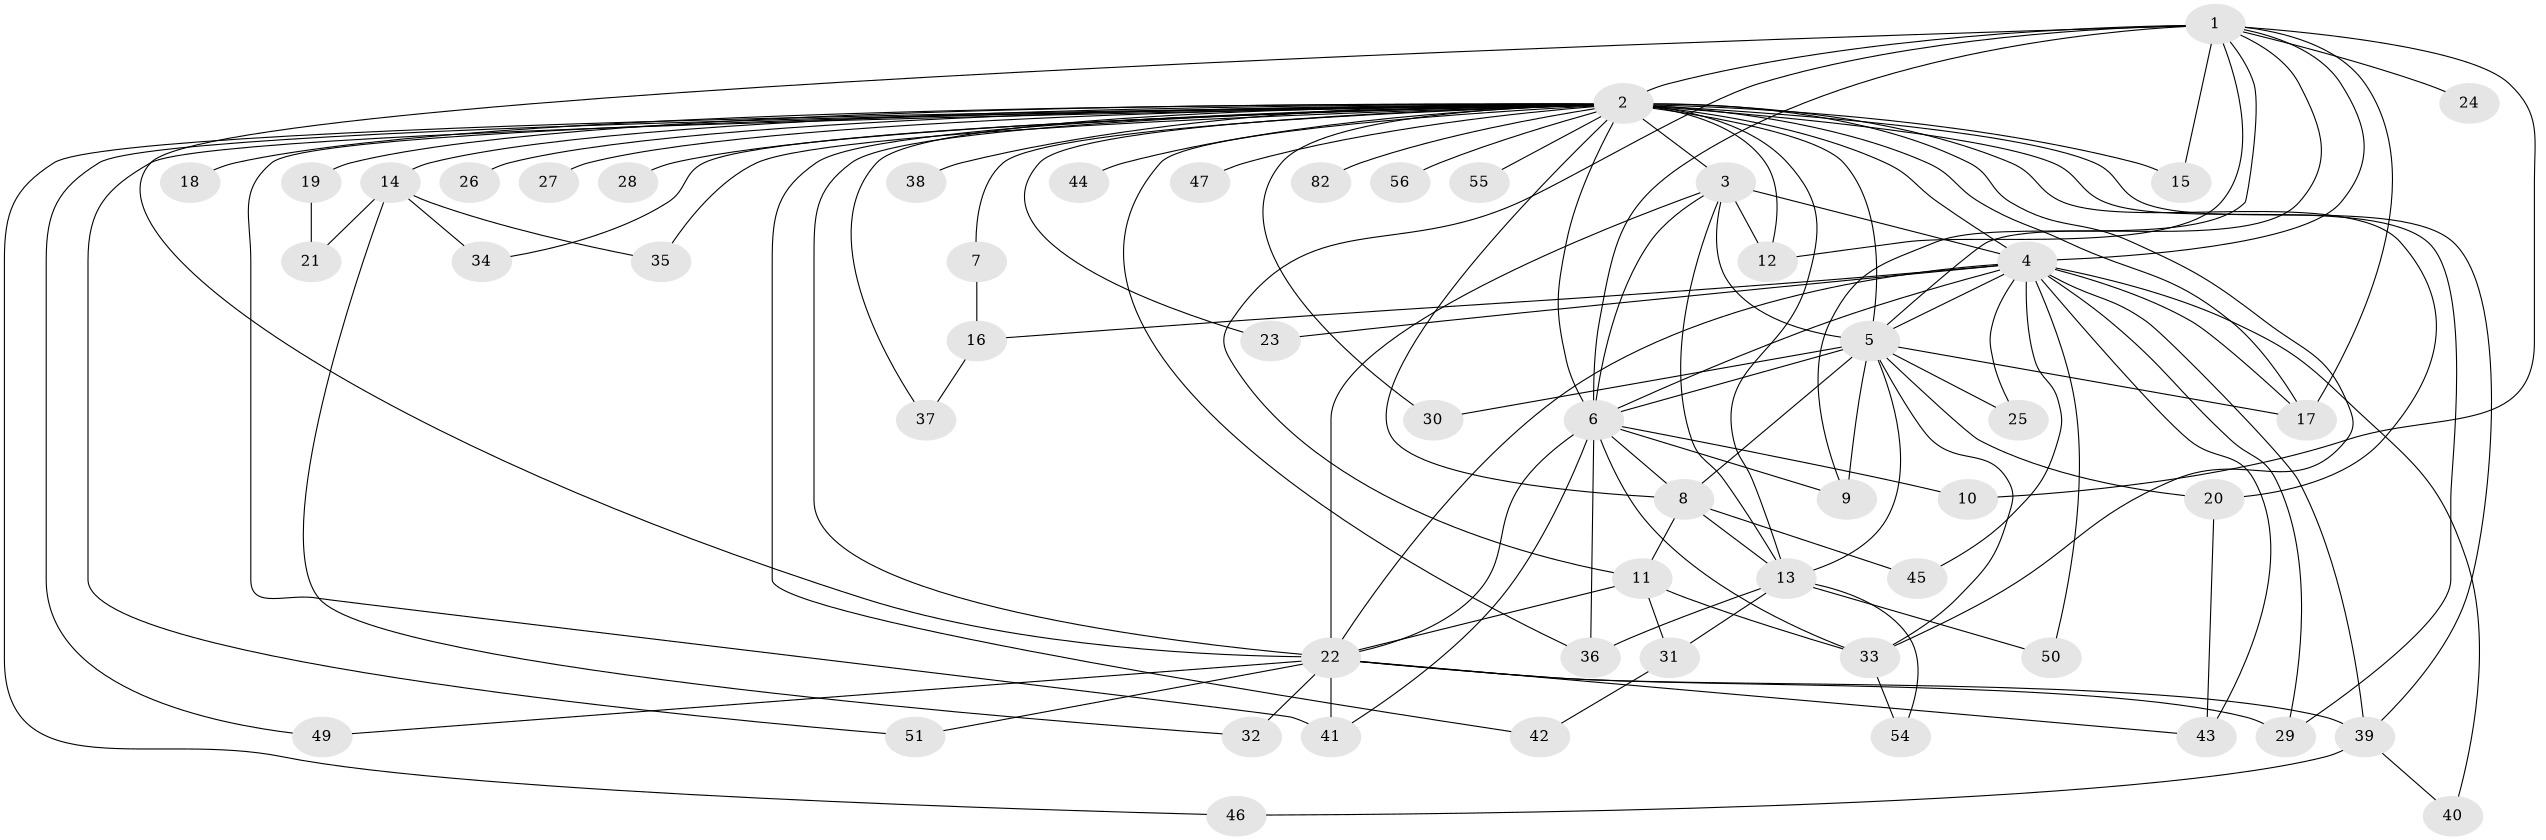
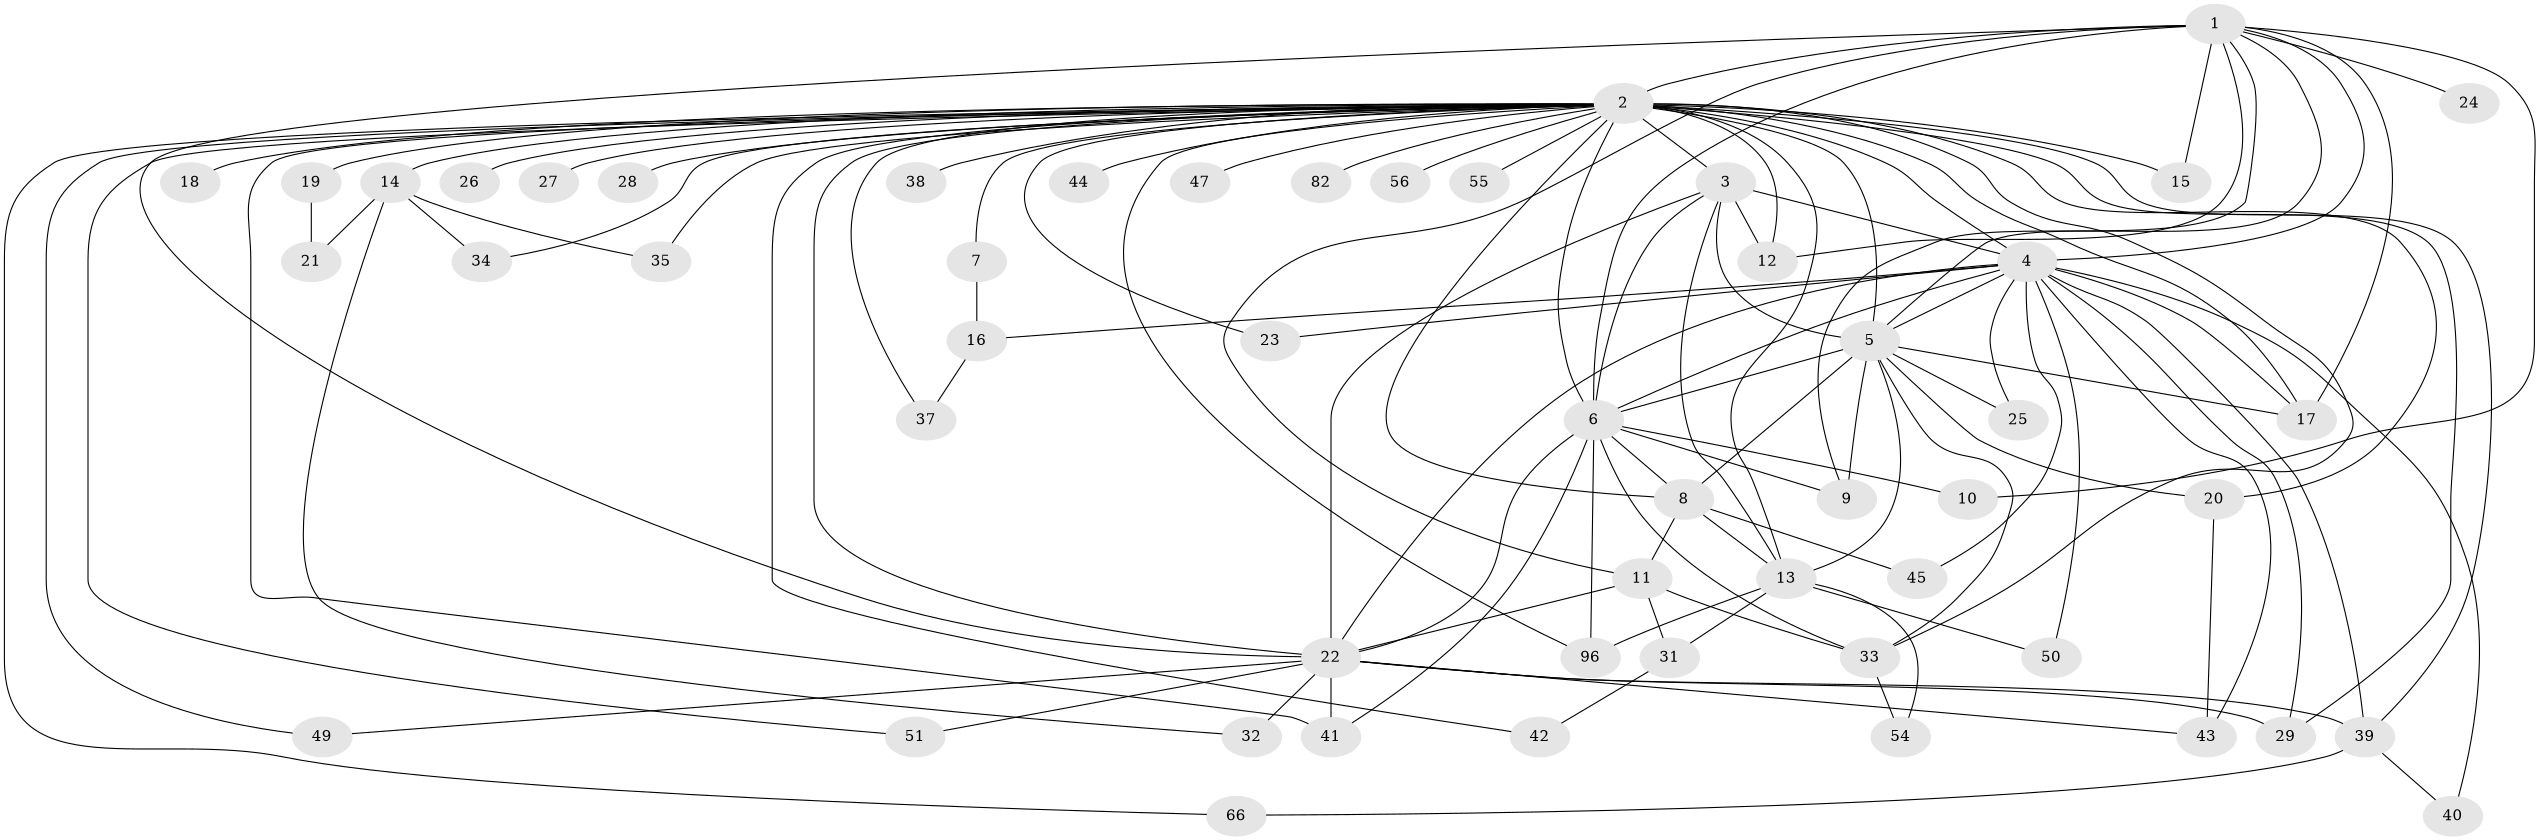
node "30": removed
node "36": label "36" -> "96"
node "46": label "46" -> "66"
